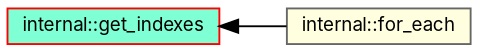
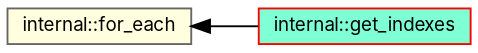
edge "internal::for_each" -> "internal::get_indexes": reversed
